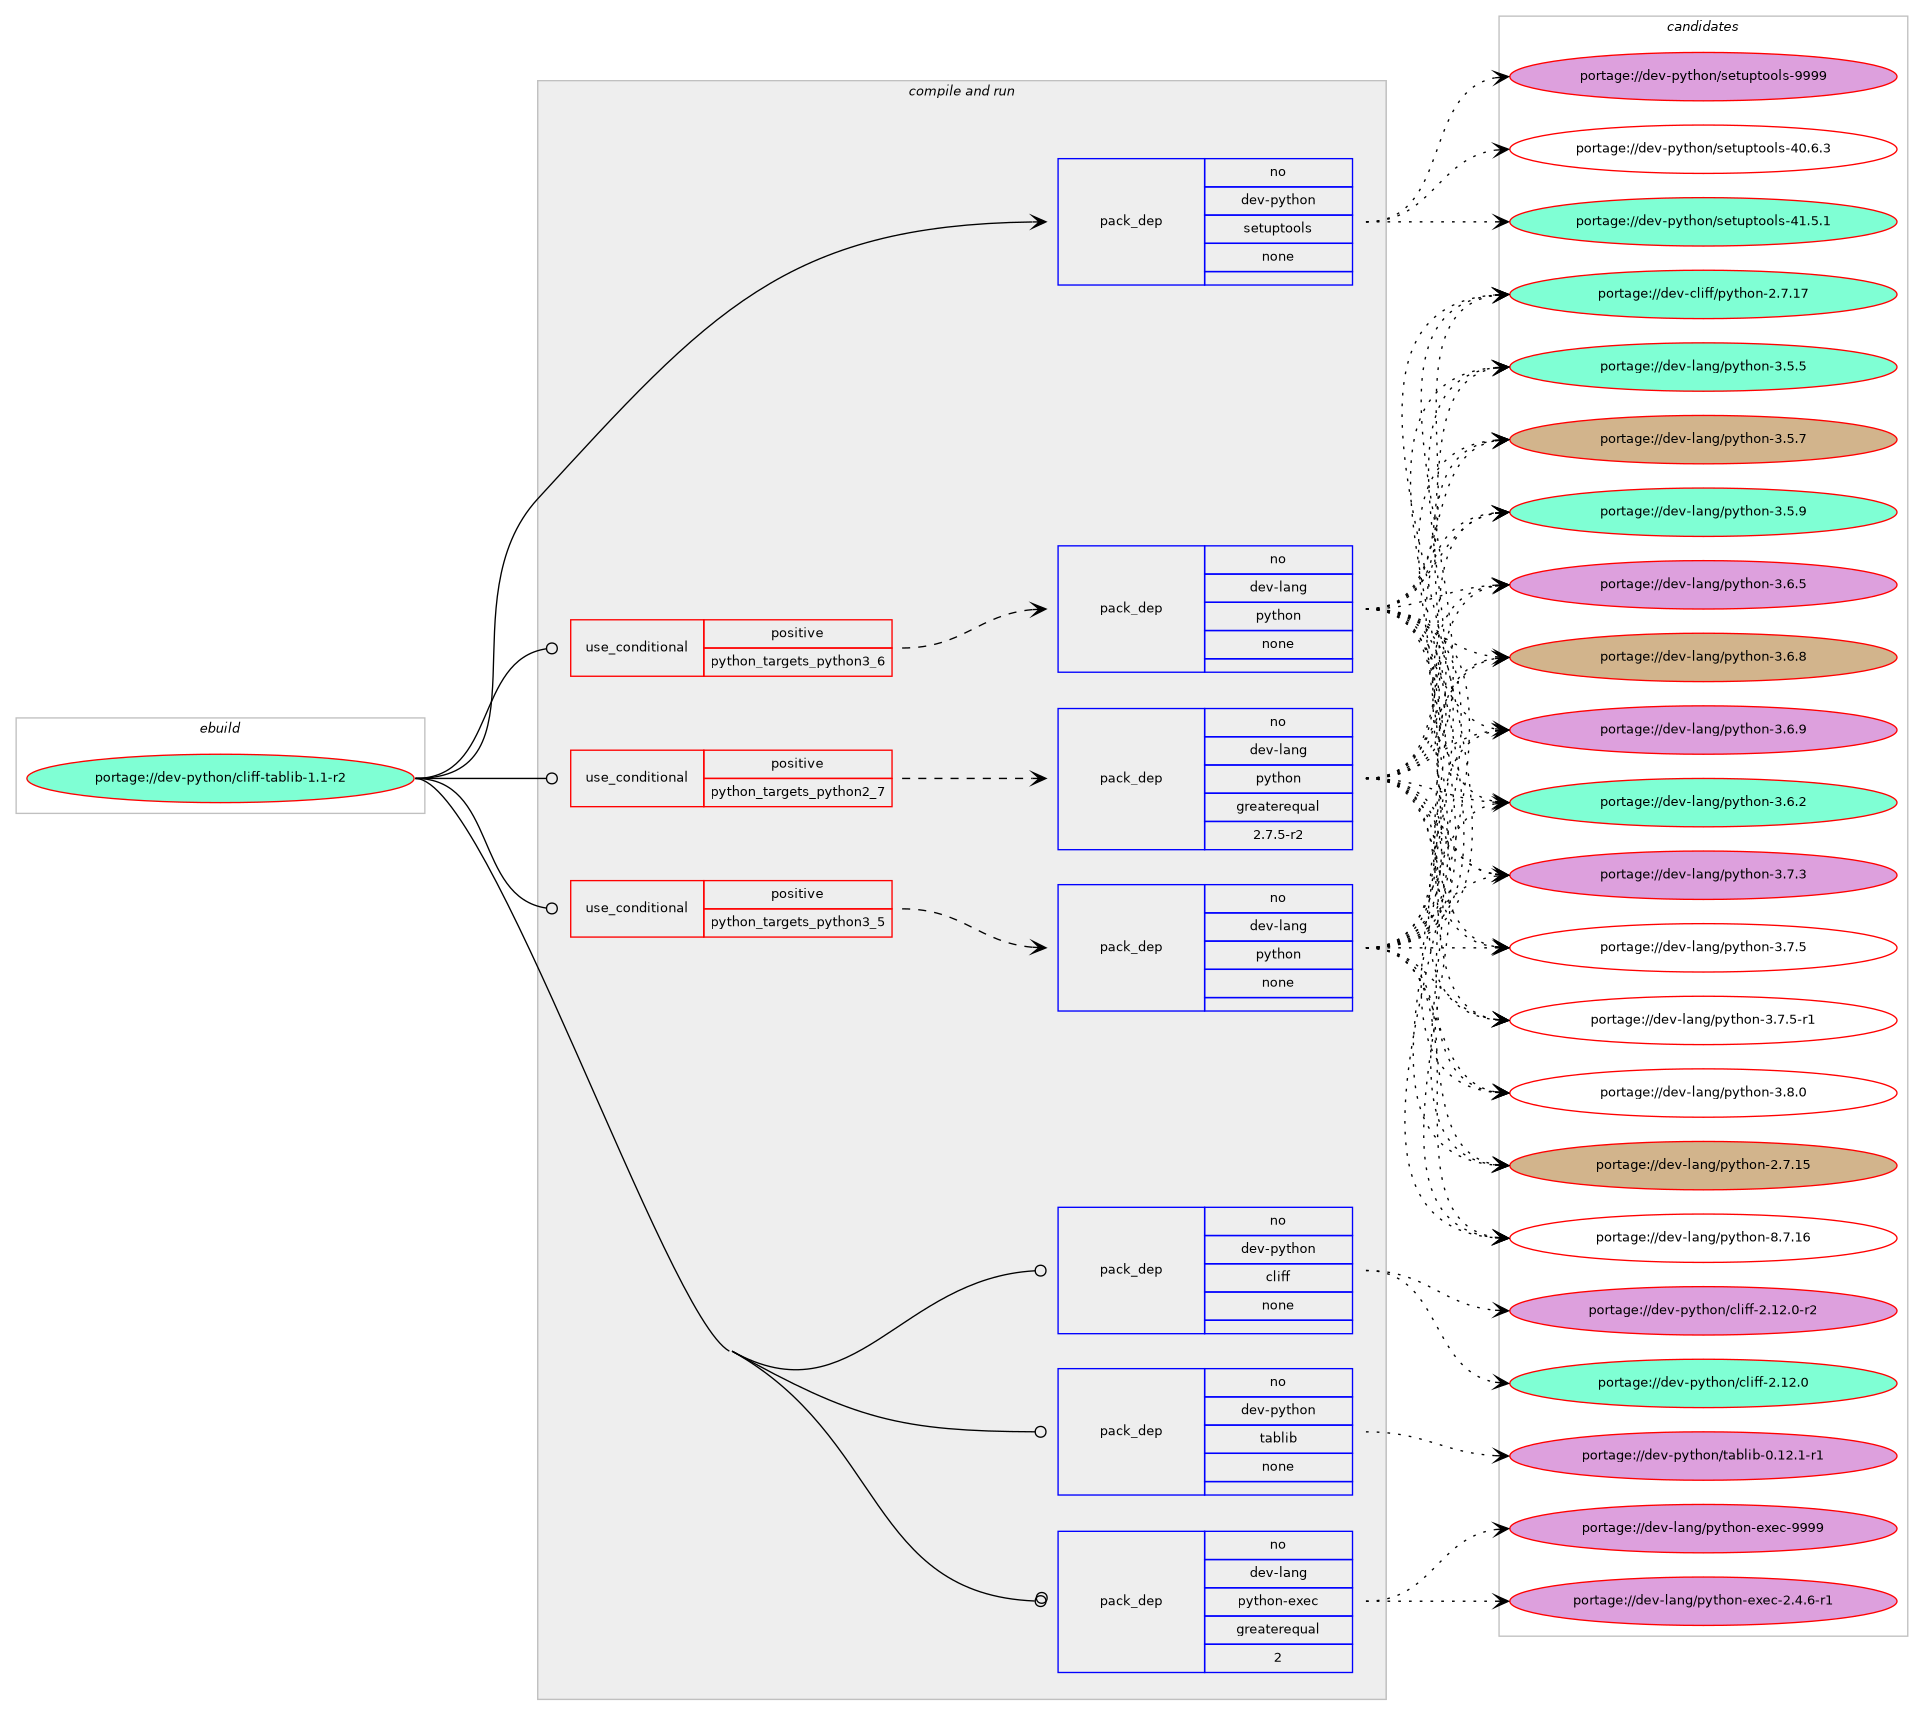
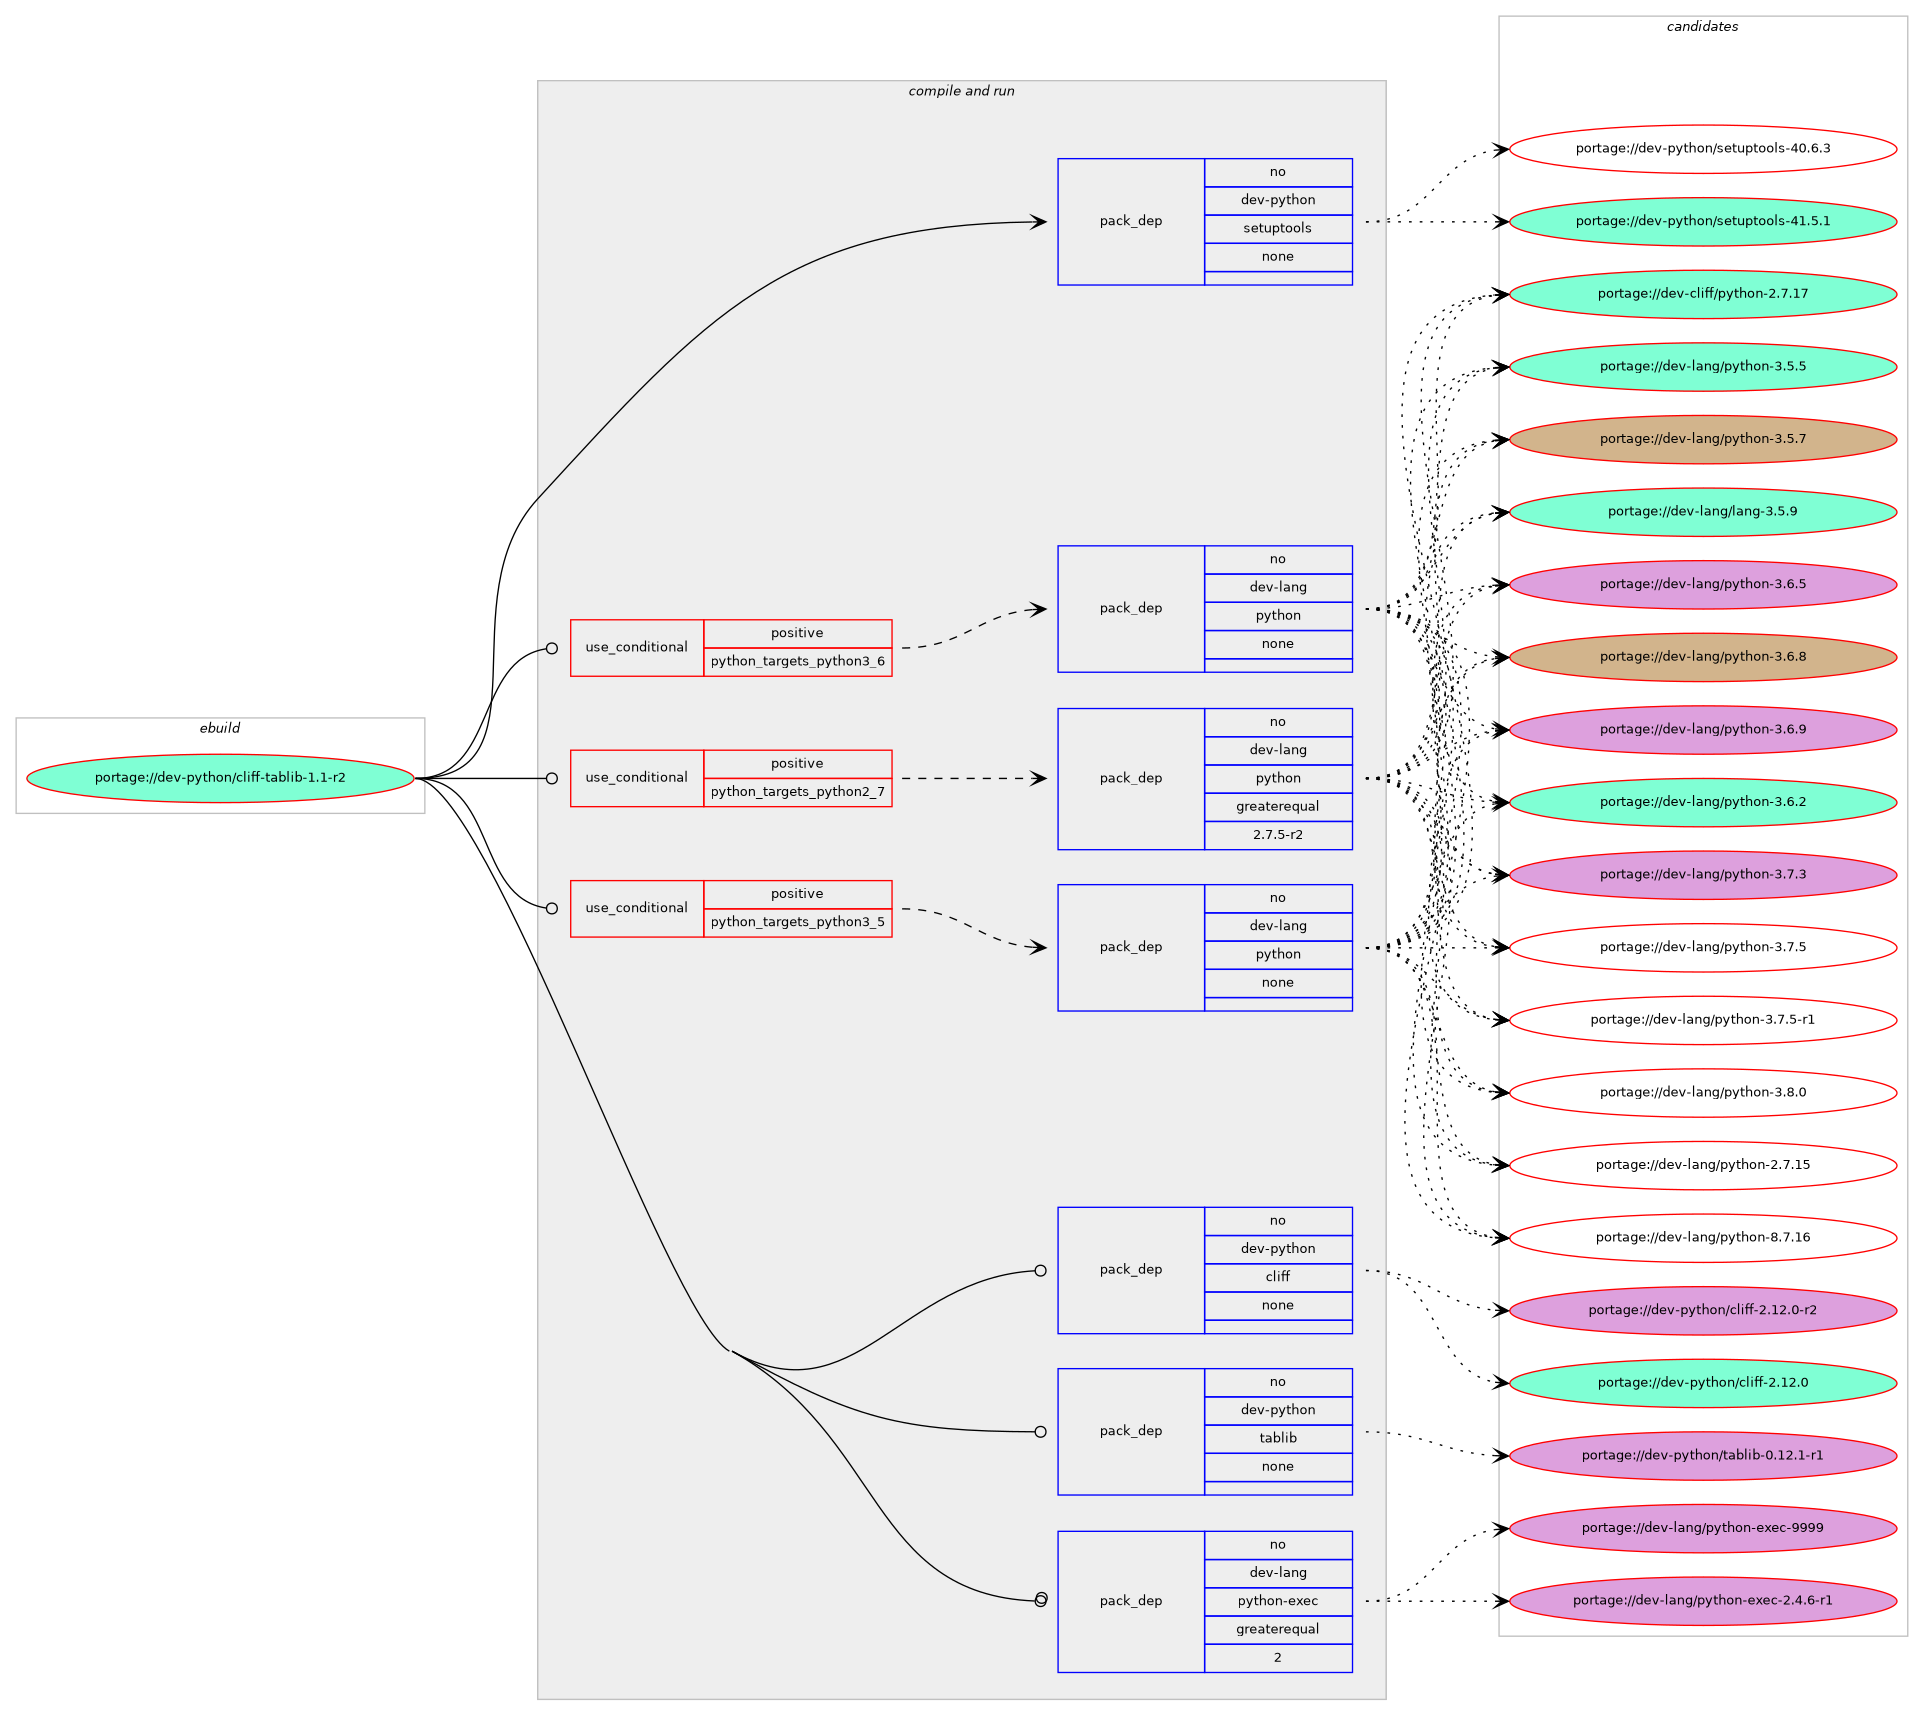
node "portage://dev-python/setuptools-9999": removed
node "portage://dev-lang/python-3.5.9": label "portage://dev-lang/python-3.5.9" -> "portage://dev-lang/lang-3.5.9"
node "portage://dev-lang/python-2.7.15": fillcolor tan -> white
